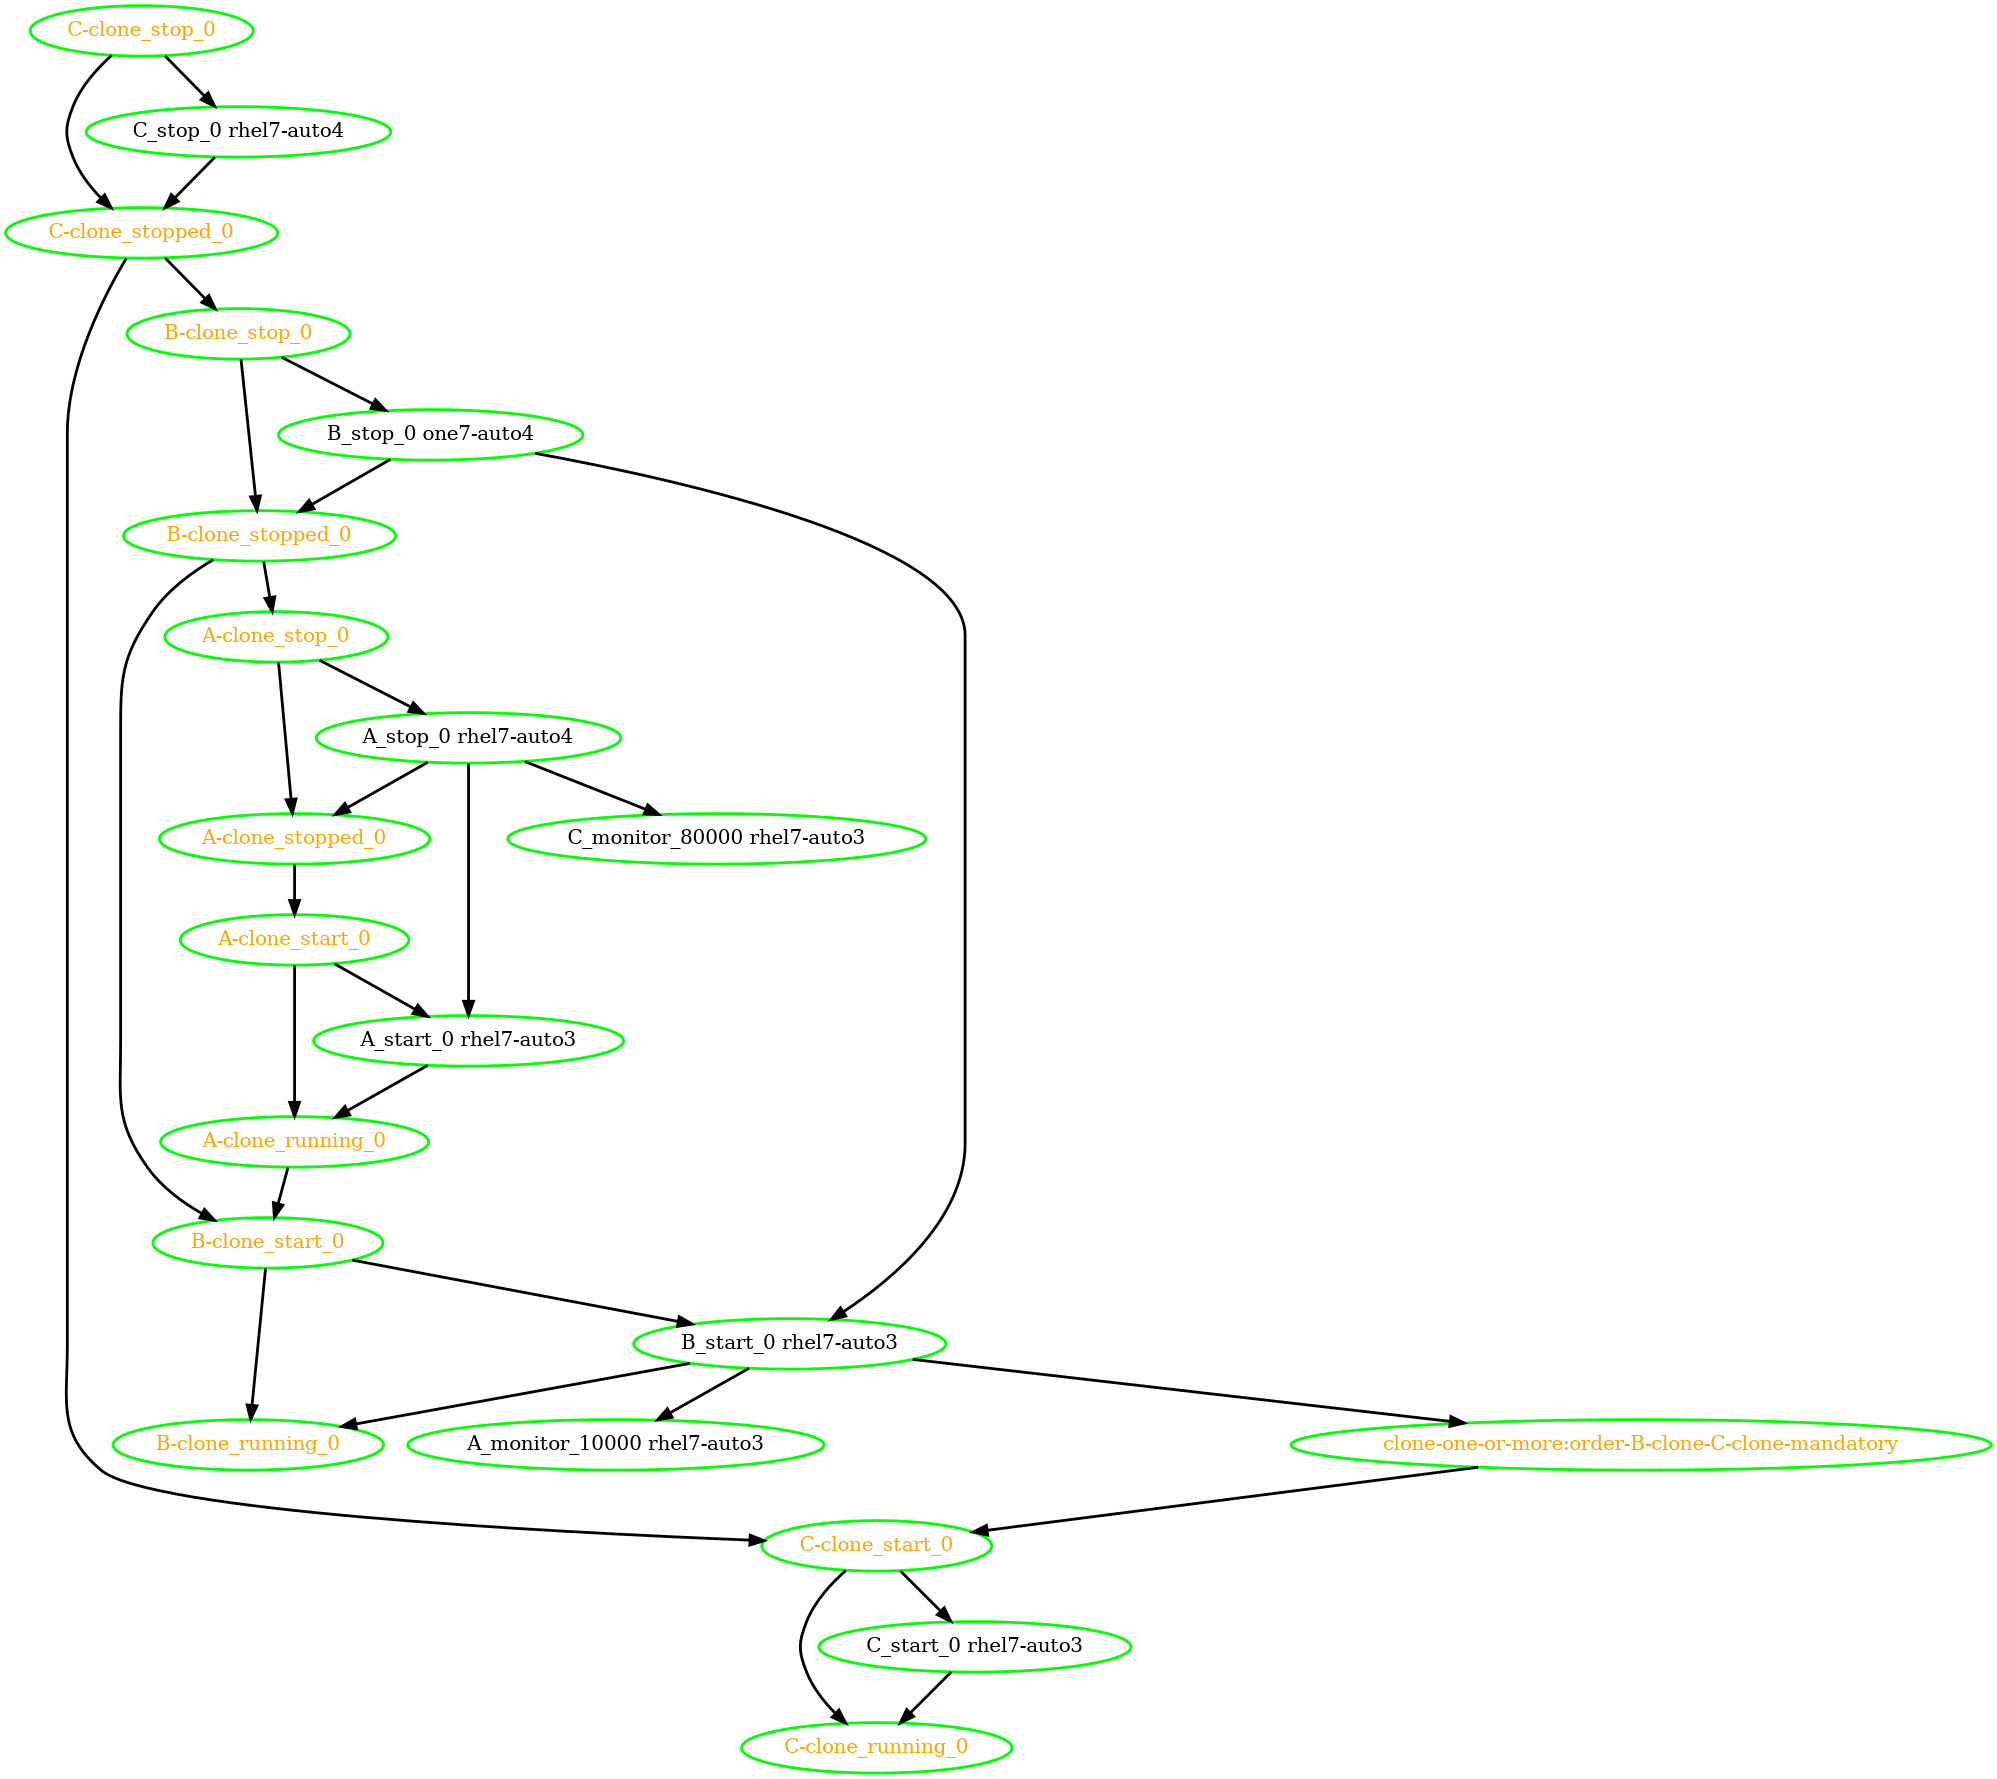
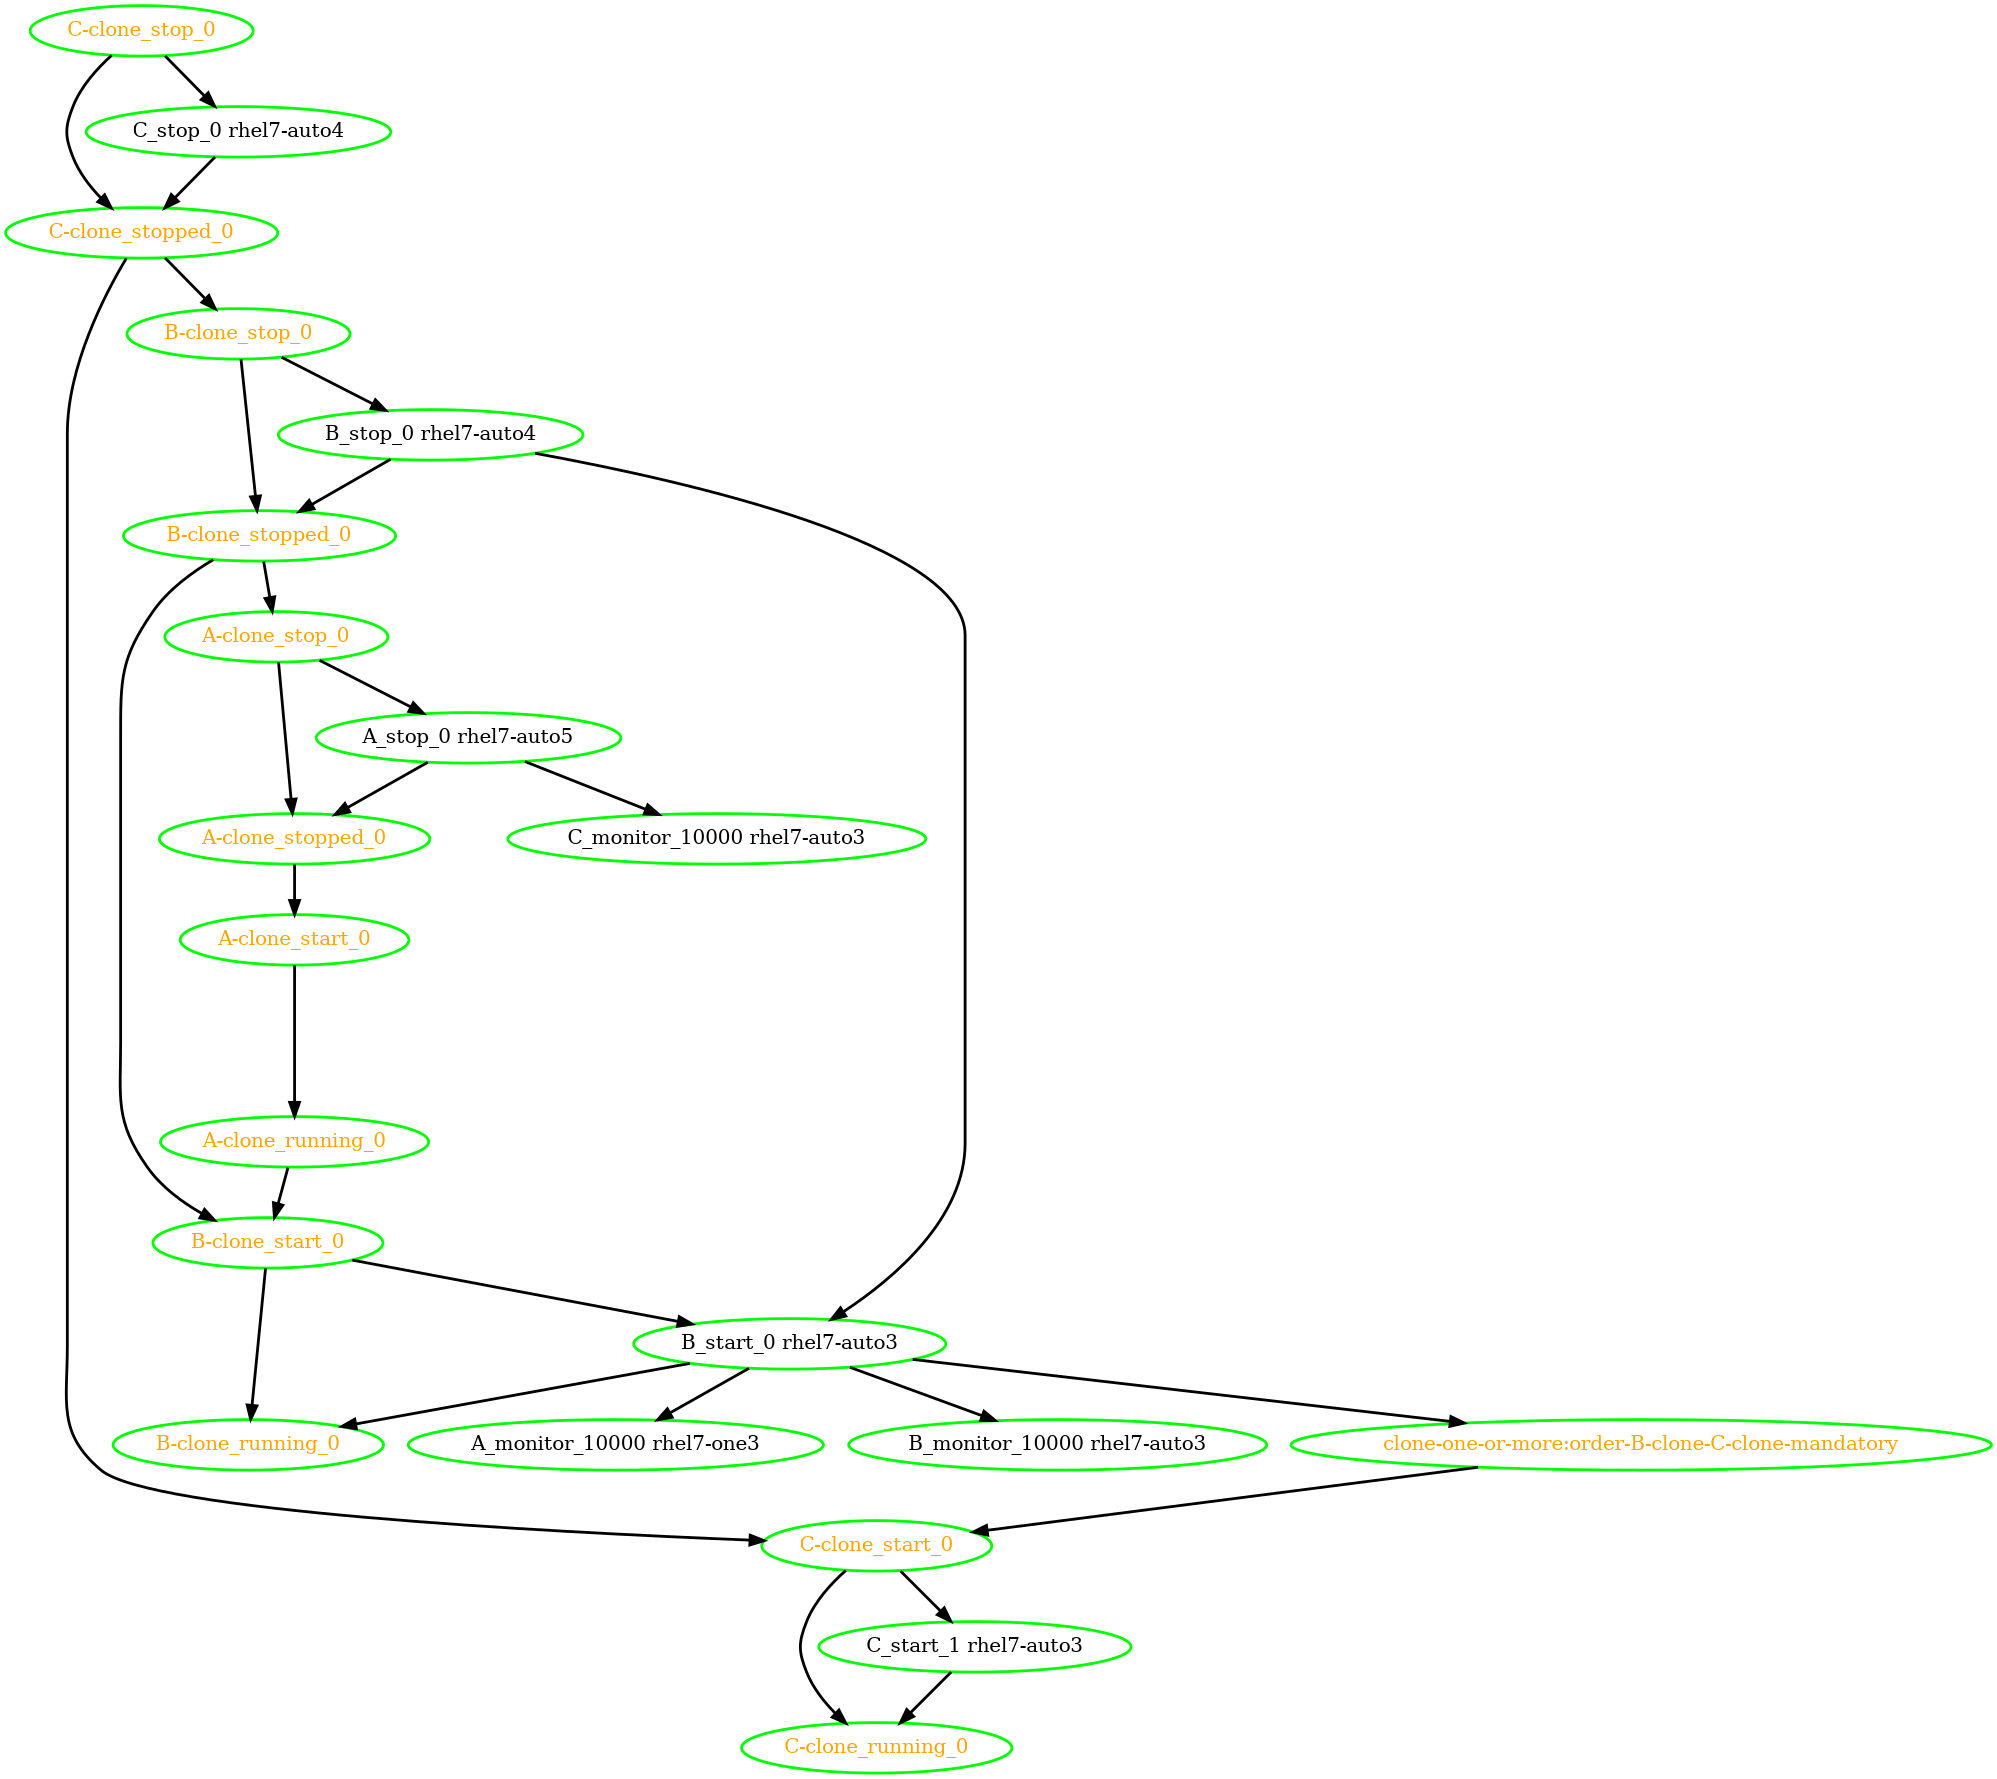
node "B_stop_0 one7-auto4": label "B_stop_0 one7-auto4" -> "B_stop_0 rhel7-auto4"
node "A_stop_0 rhel7-auto4": label "A_stop_0 rhel7-auto4" -> "A_stop_0 rhel7-auto5"
node "C_monitor_80000 rhel7-auto3": label "C_monitor_80000 rhel7-auto3" -> "C_monitor_10000 rhel7-auto3"
node "A_start_0 rhel7-auto3": removed
node "A_monitor_10000 rhel7-auto3": label "A_monitor_10000 rhel7-auto3" -> "A_monitor_10000 rhel7-one3"
node "B_monitor_10000 rhel7-auto3": added
node "C_start_0 rhel7-auto3": label "C_start_0 rhel7-auto3" -> "C_start_1 rhel7-auto3"
